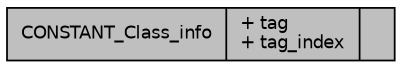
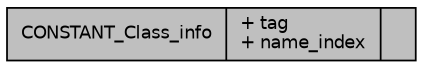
node "CONSTANT_Class_info": text "+ tag_index" -> "+ name_index"
